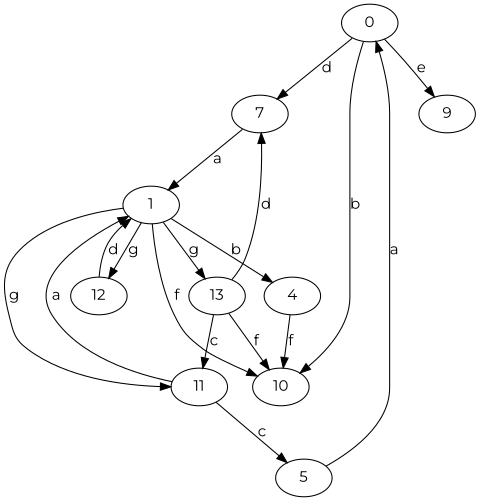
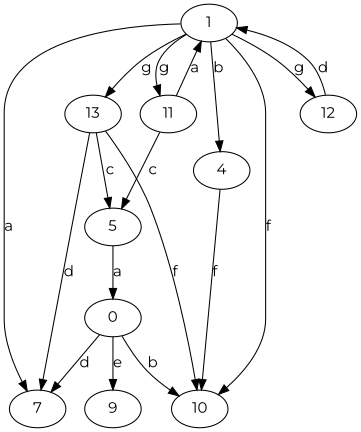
edge "7" -> "1": reversed
edge "13" -> "11": now "13" -> "5"
